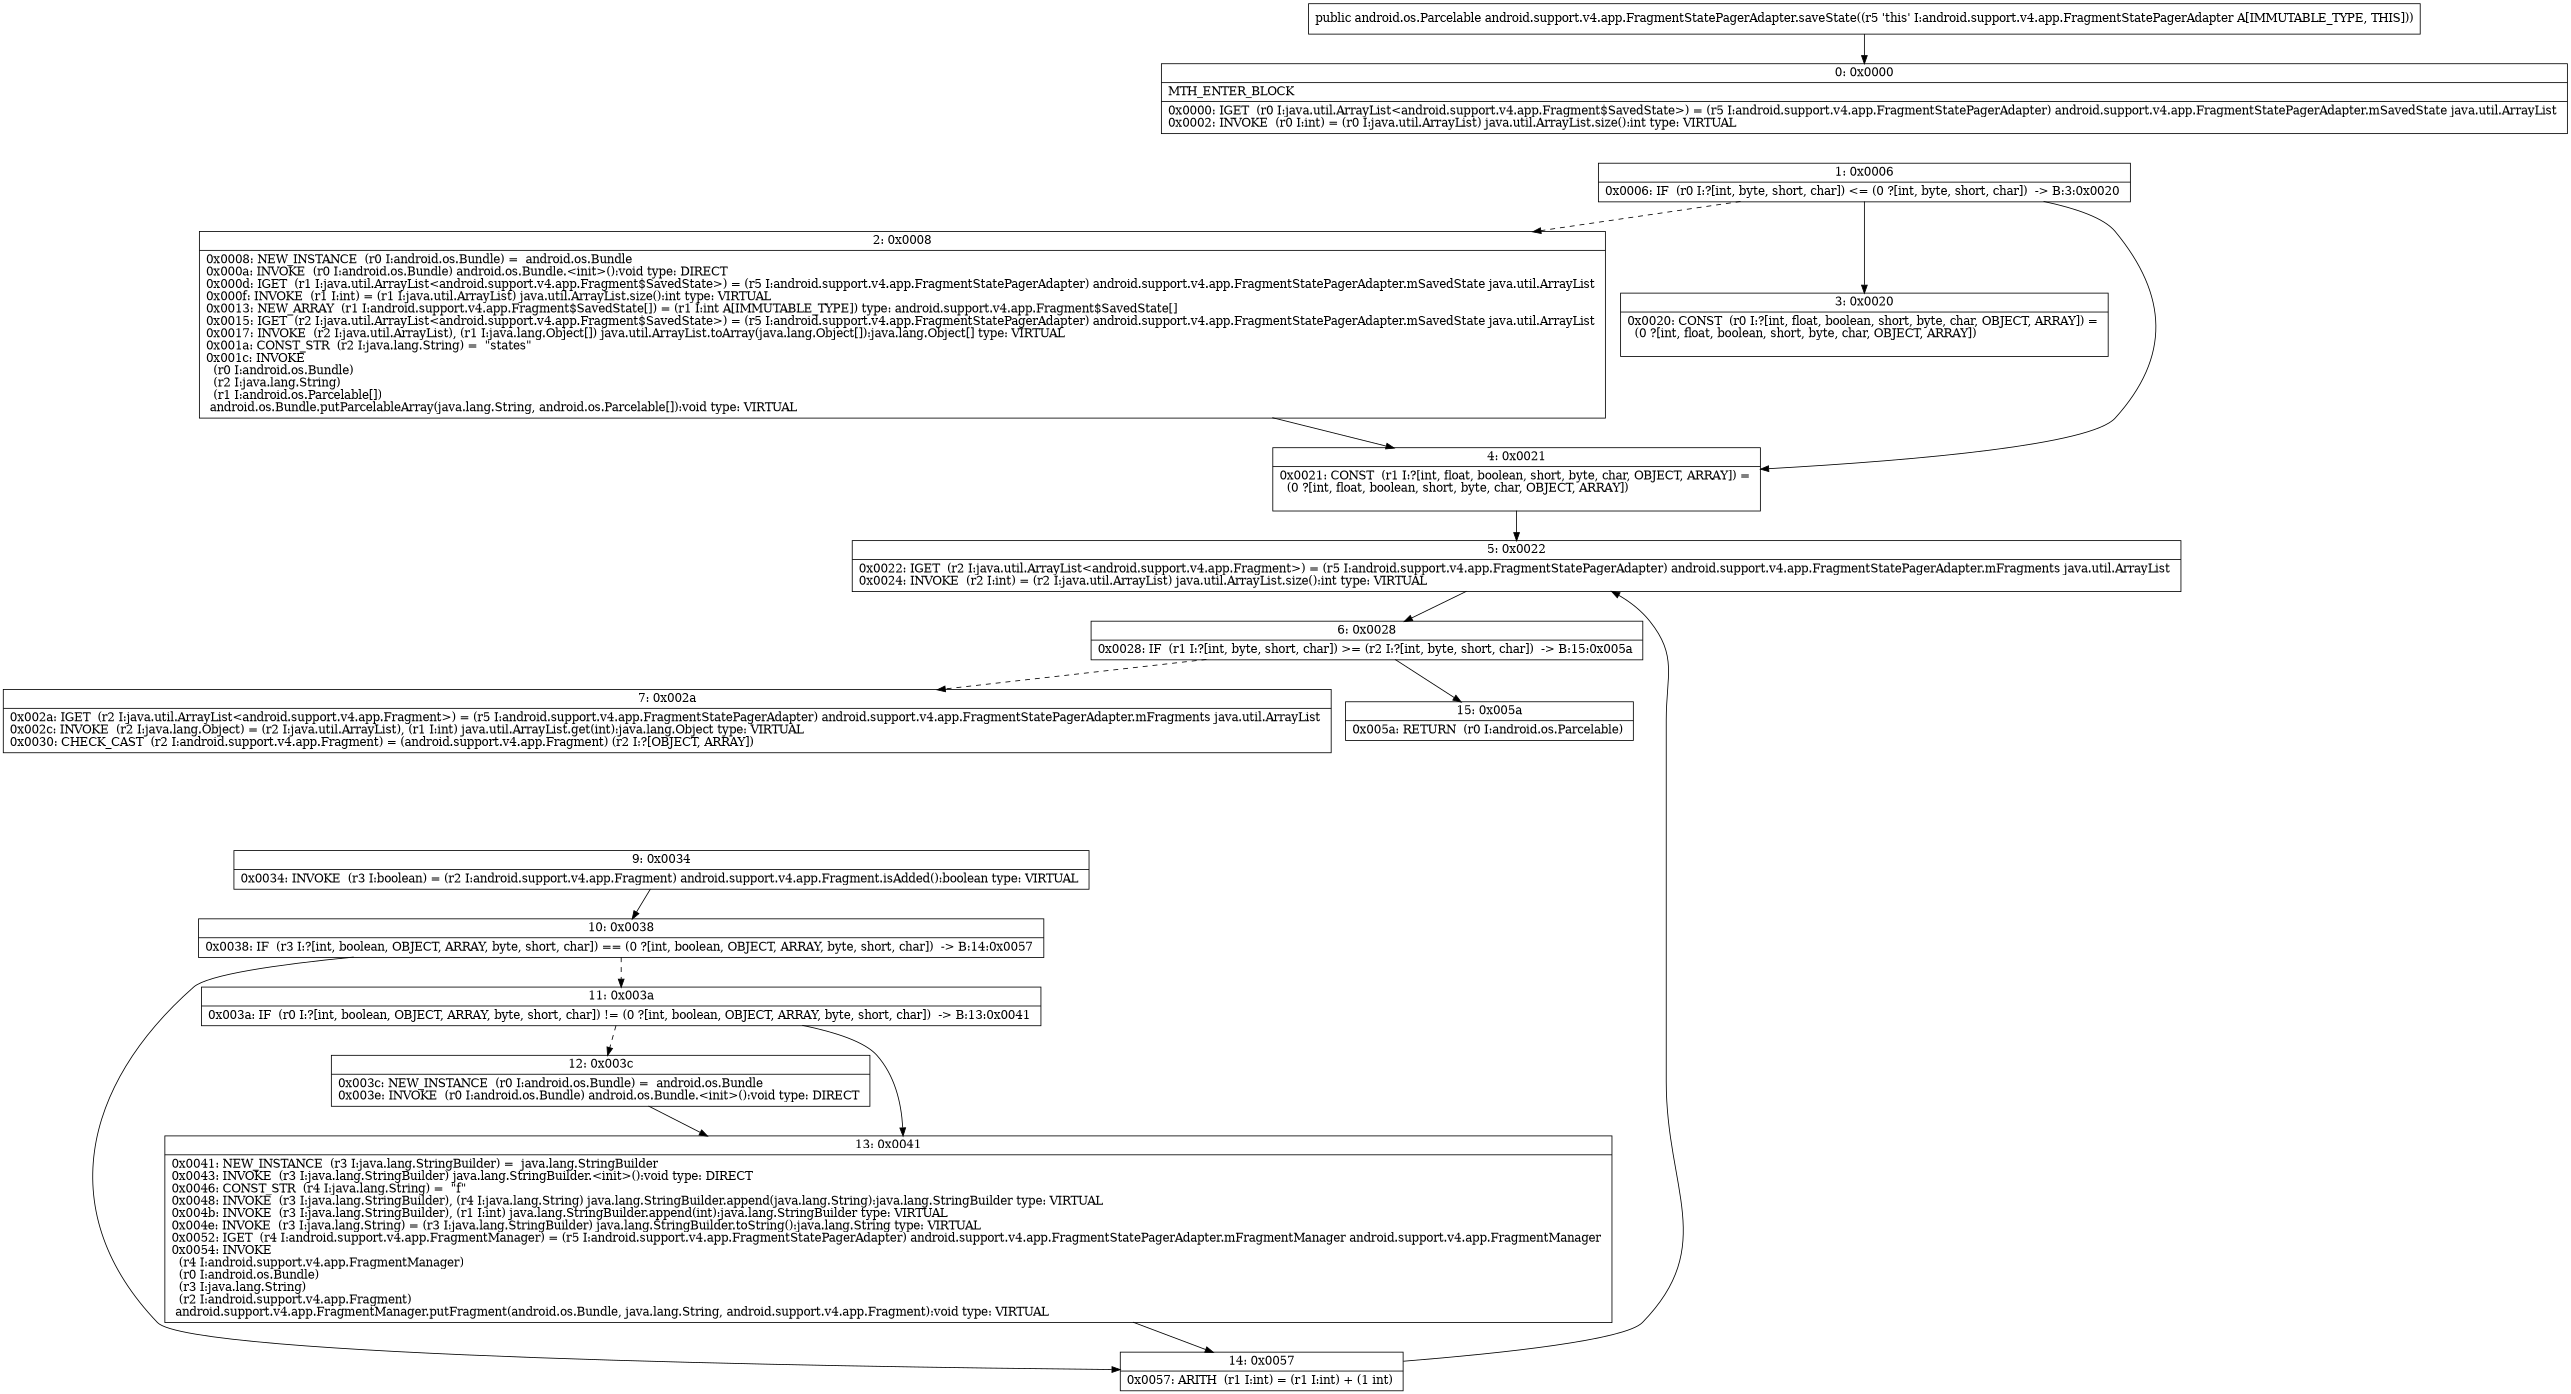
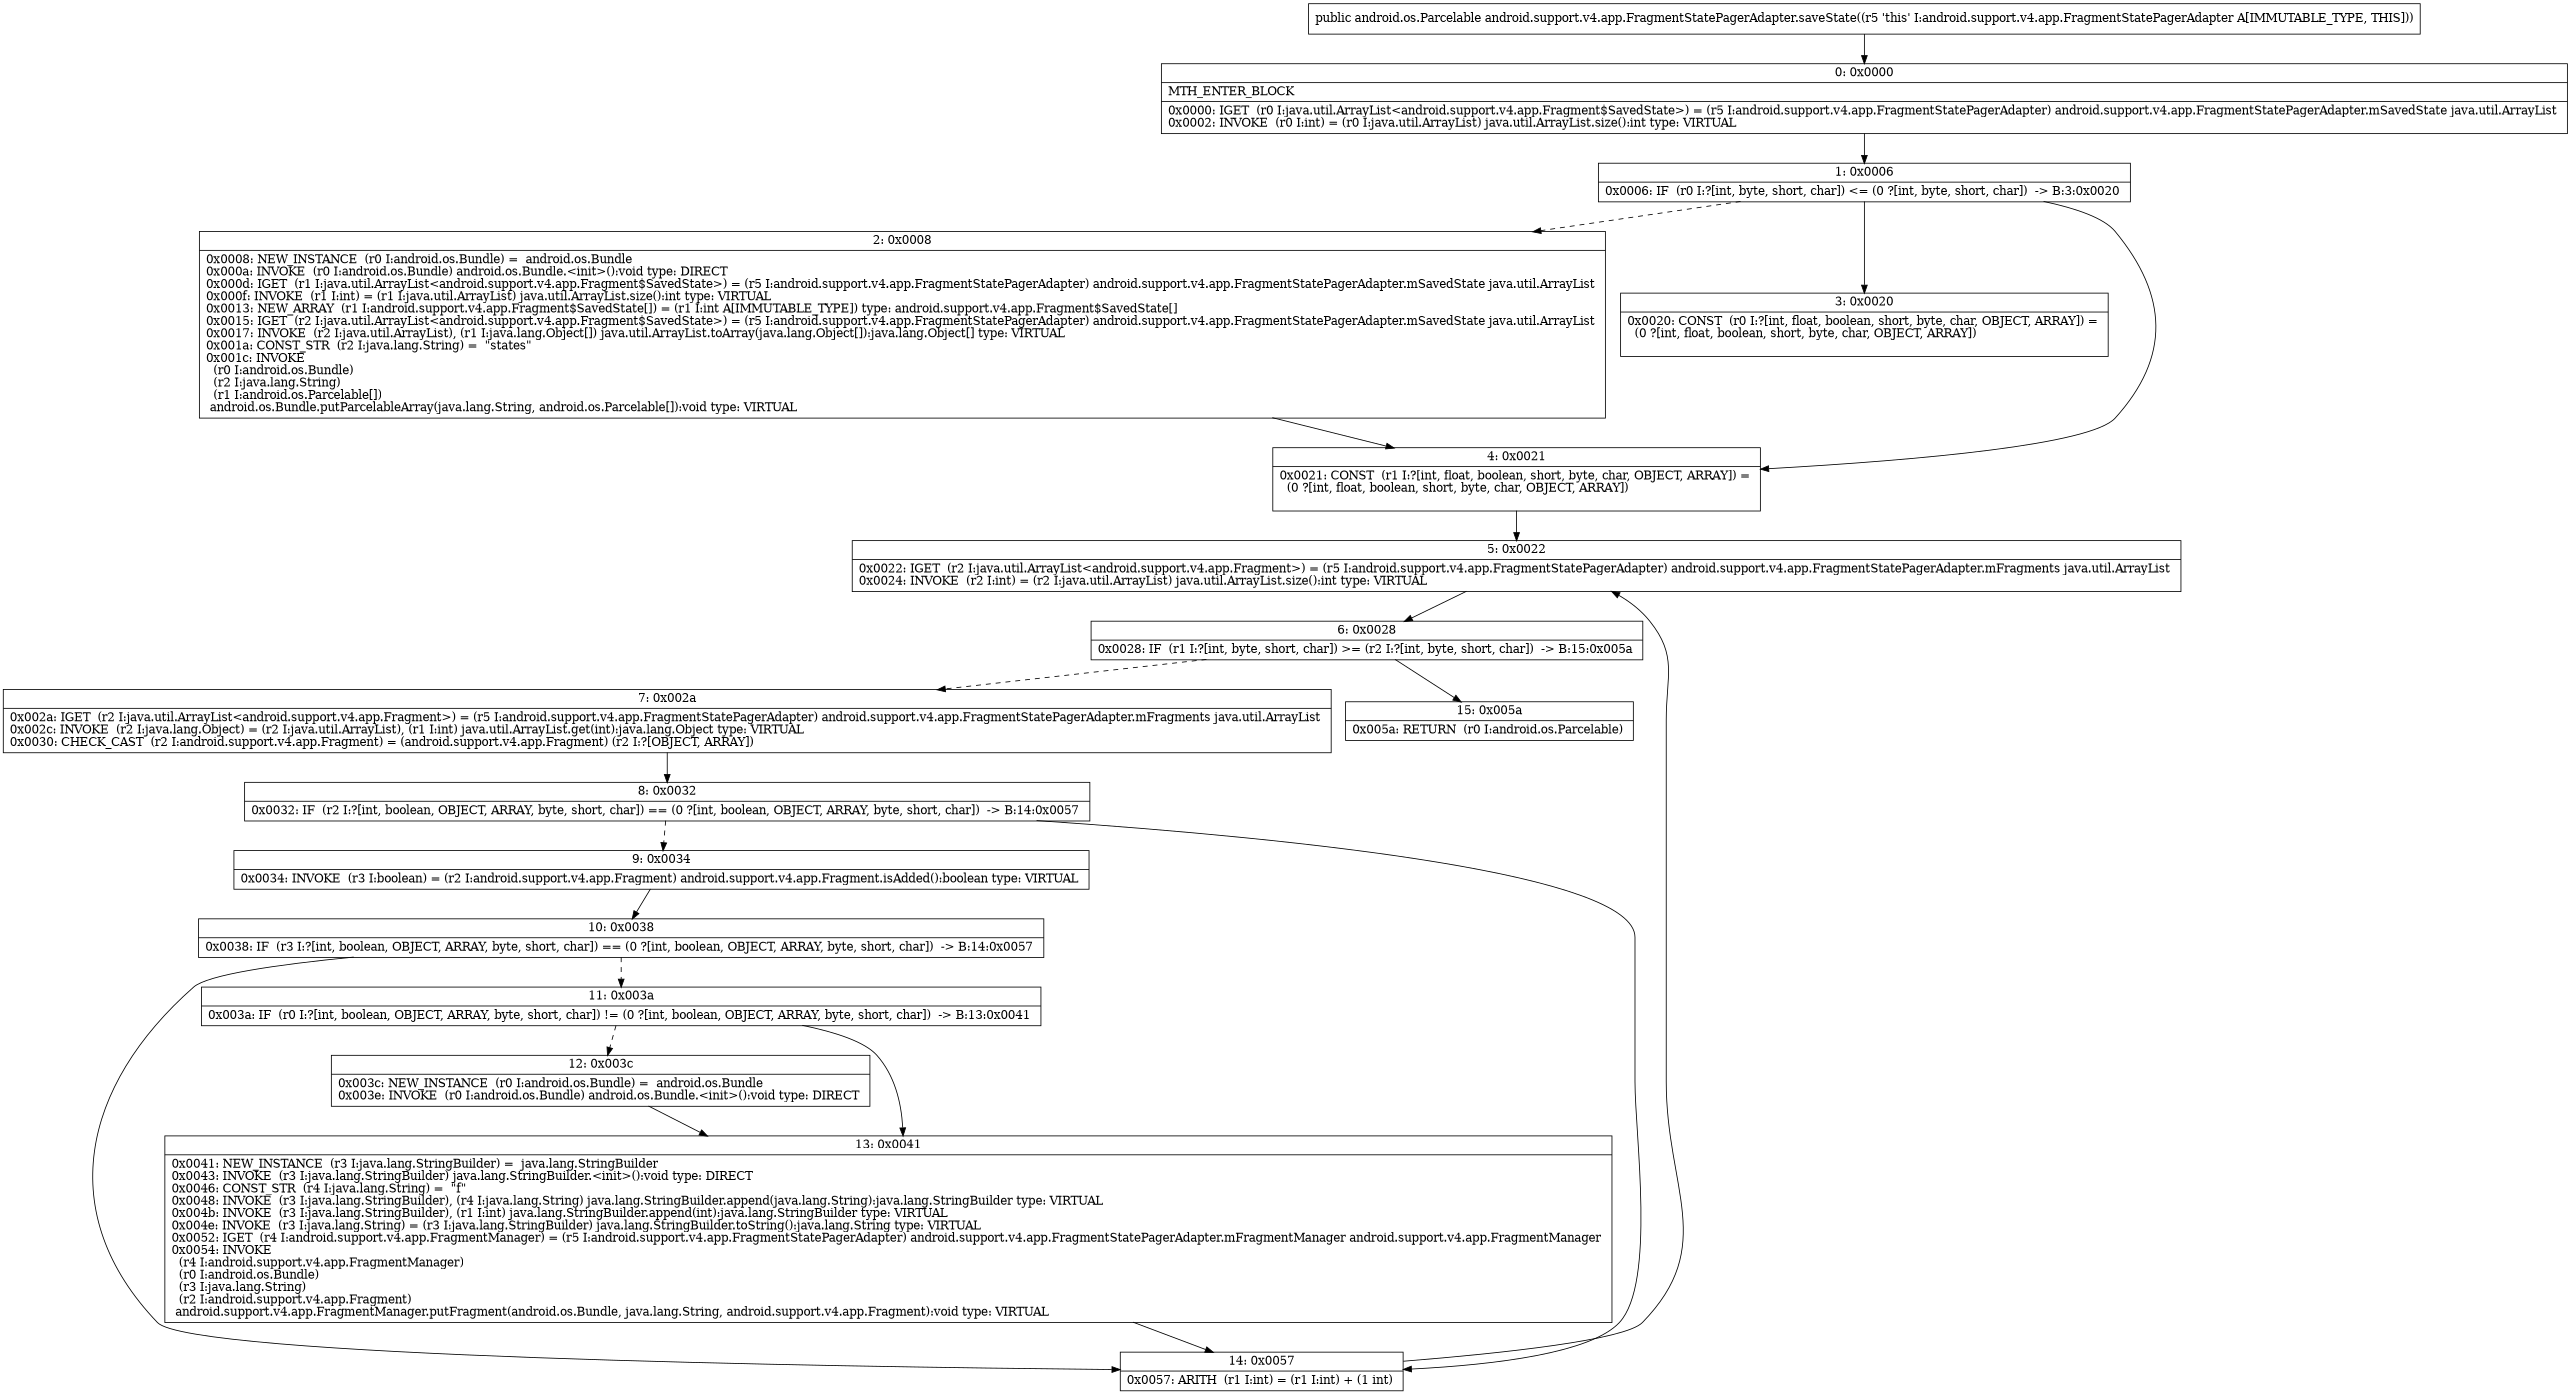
edge "0: 0x0000" -> "1: 0x0006": added
node "8: 0x0032": added
